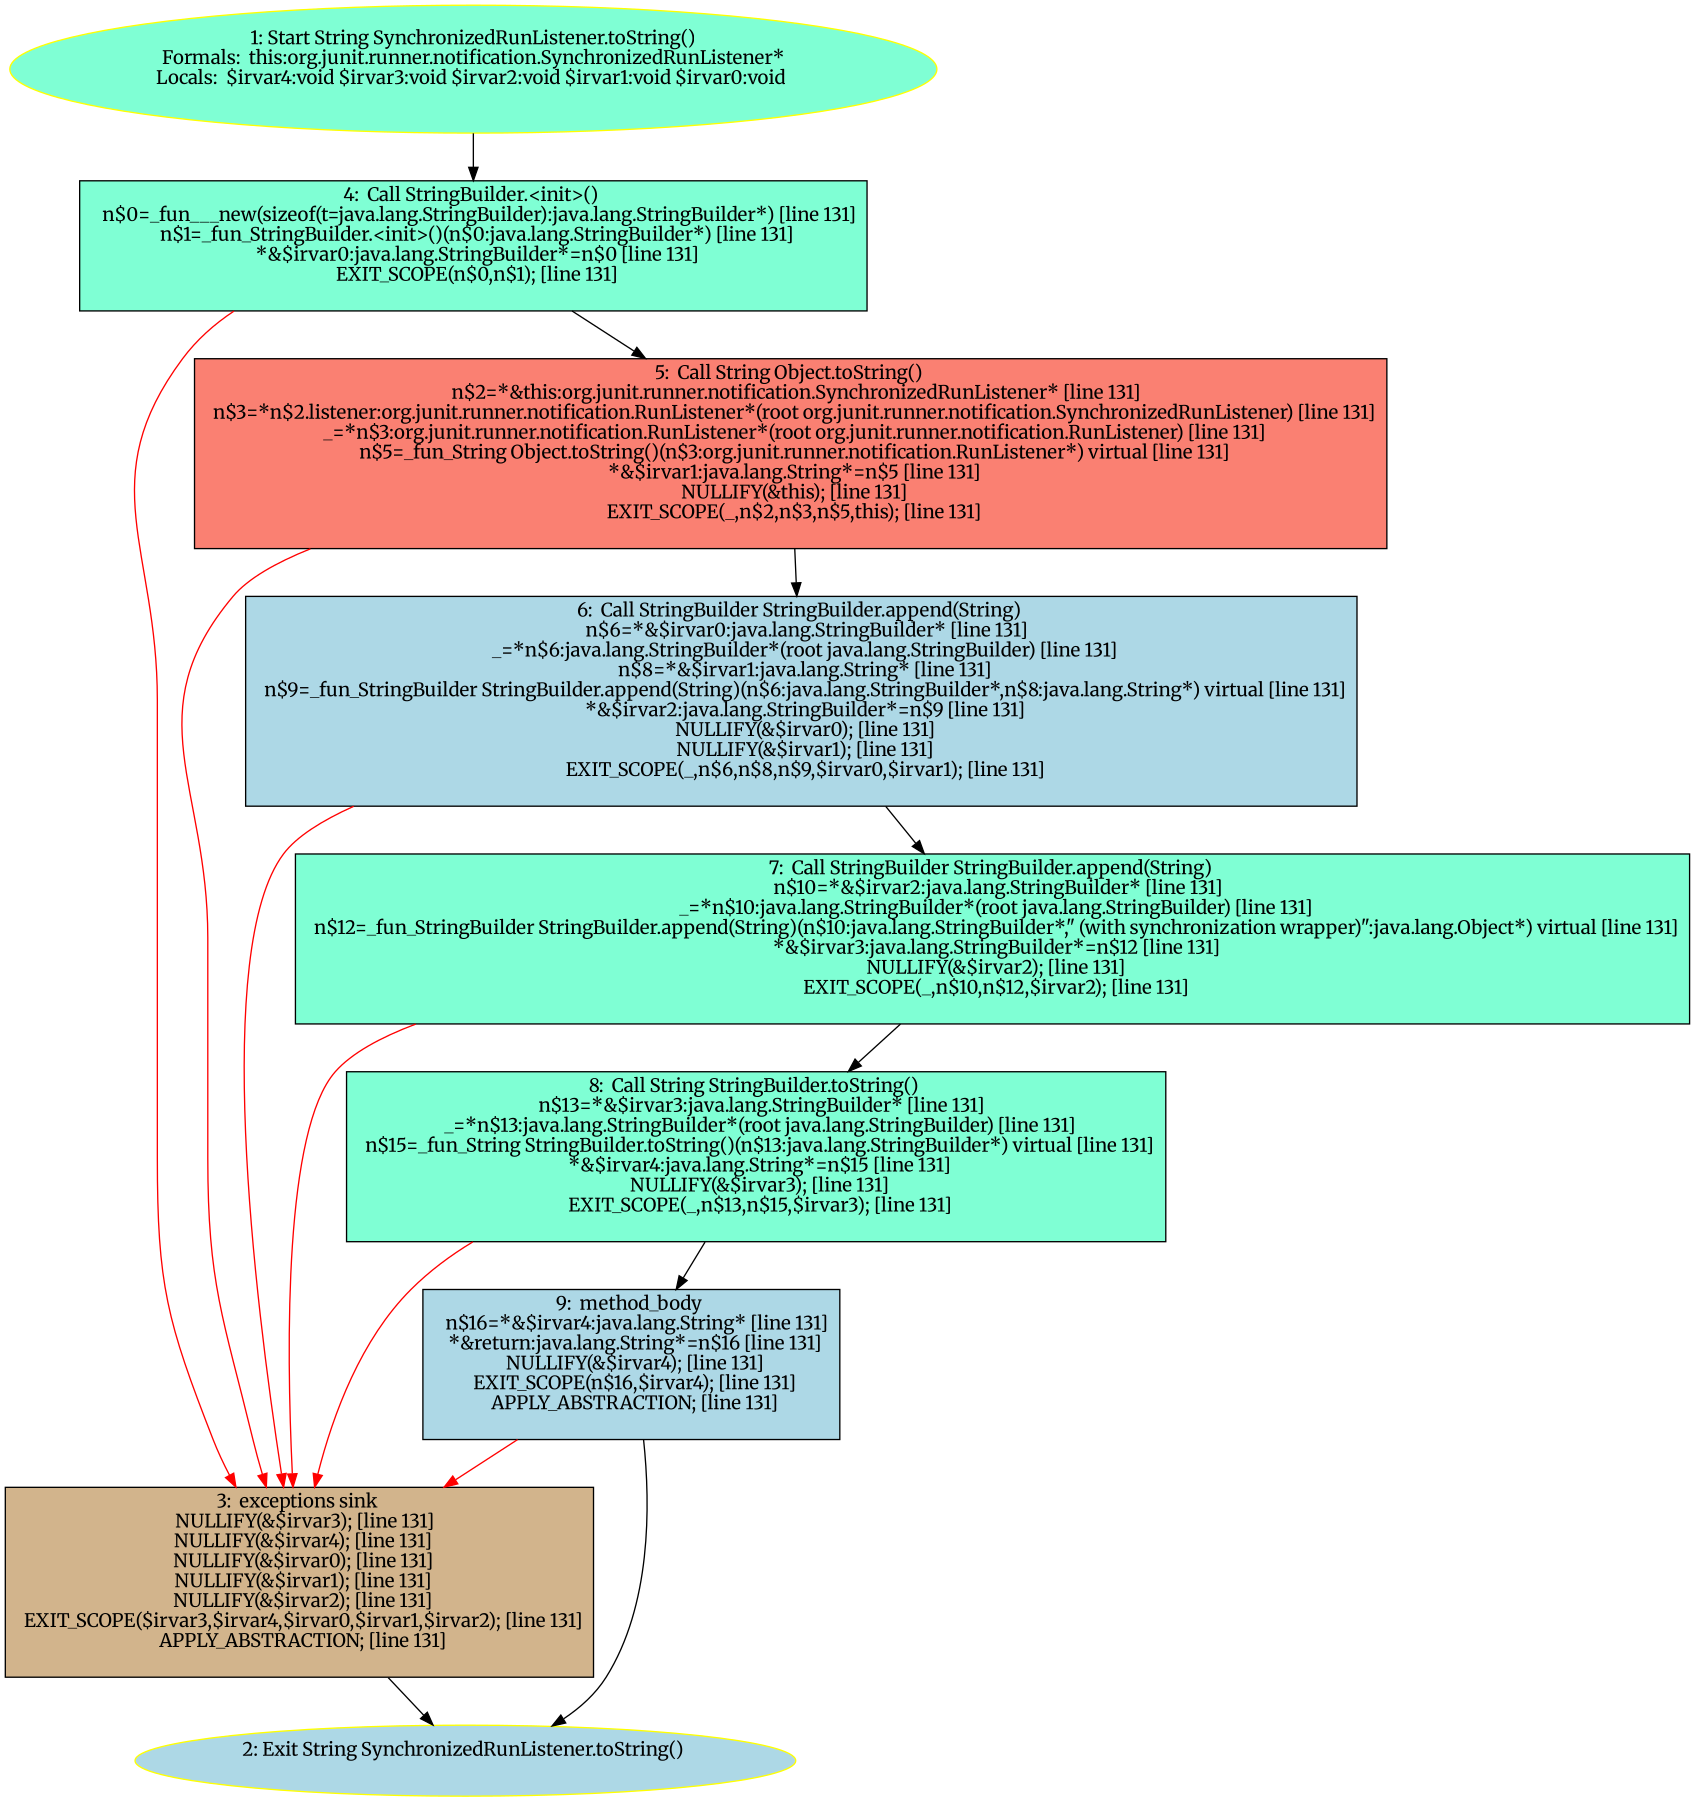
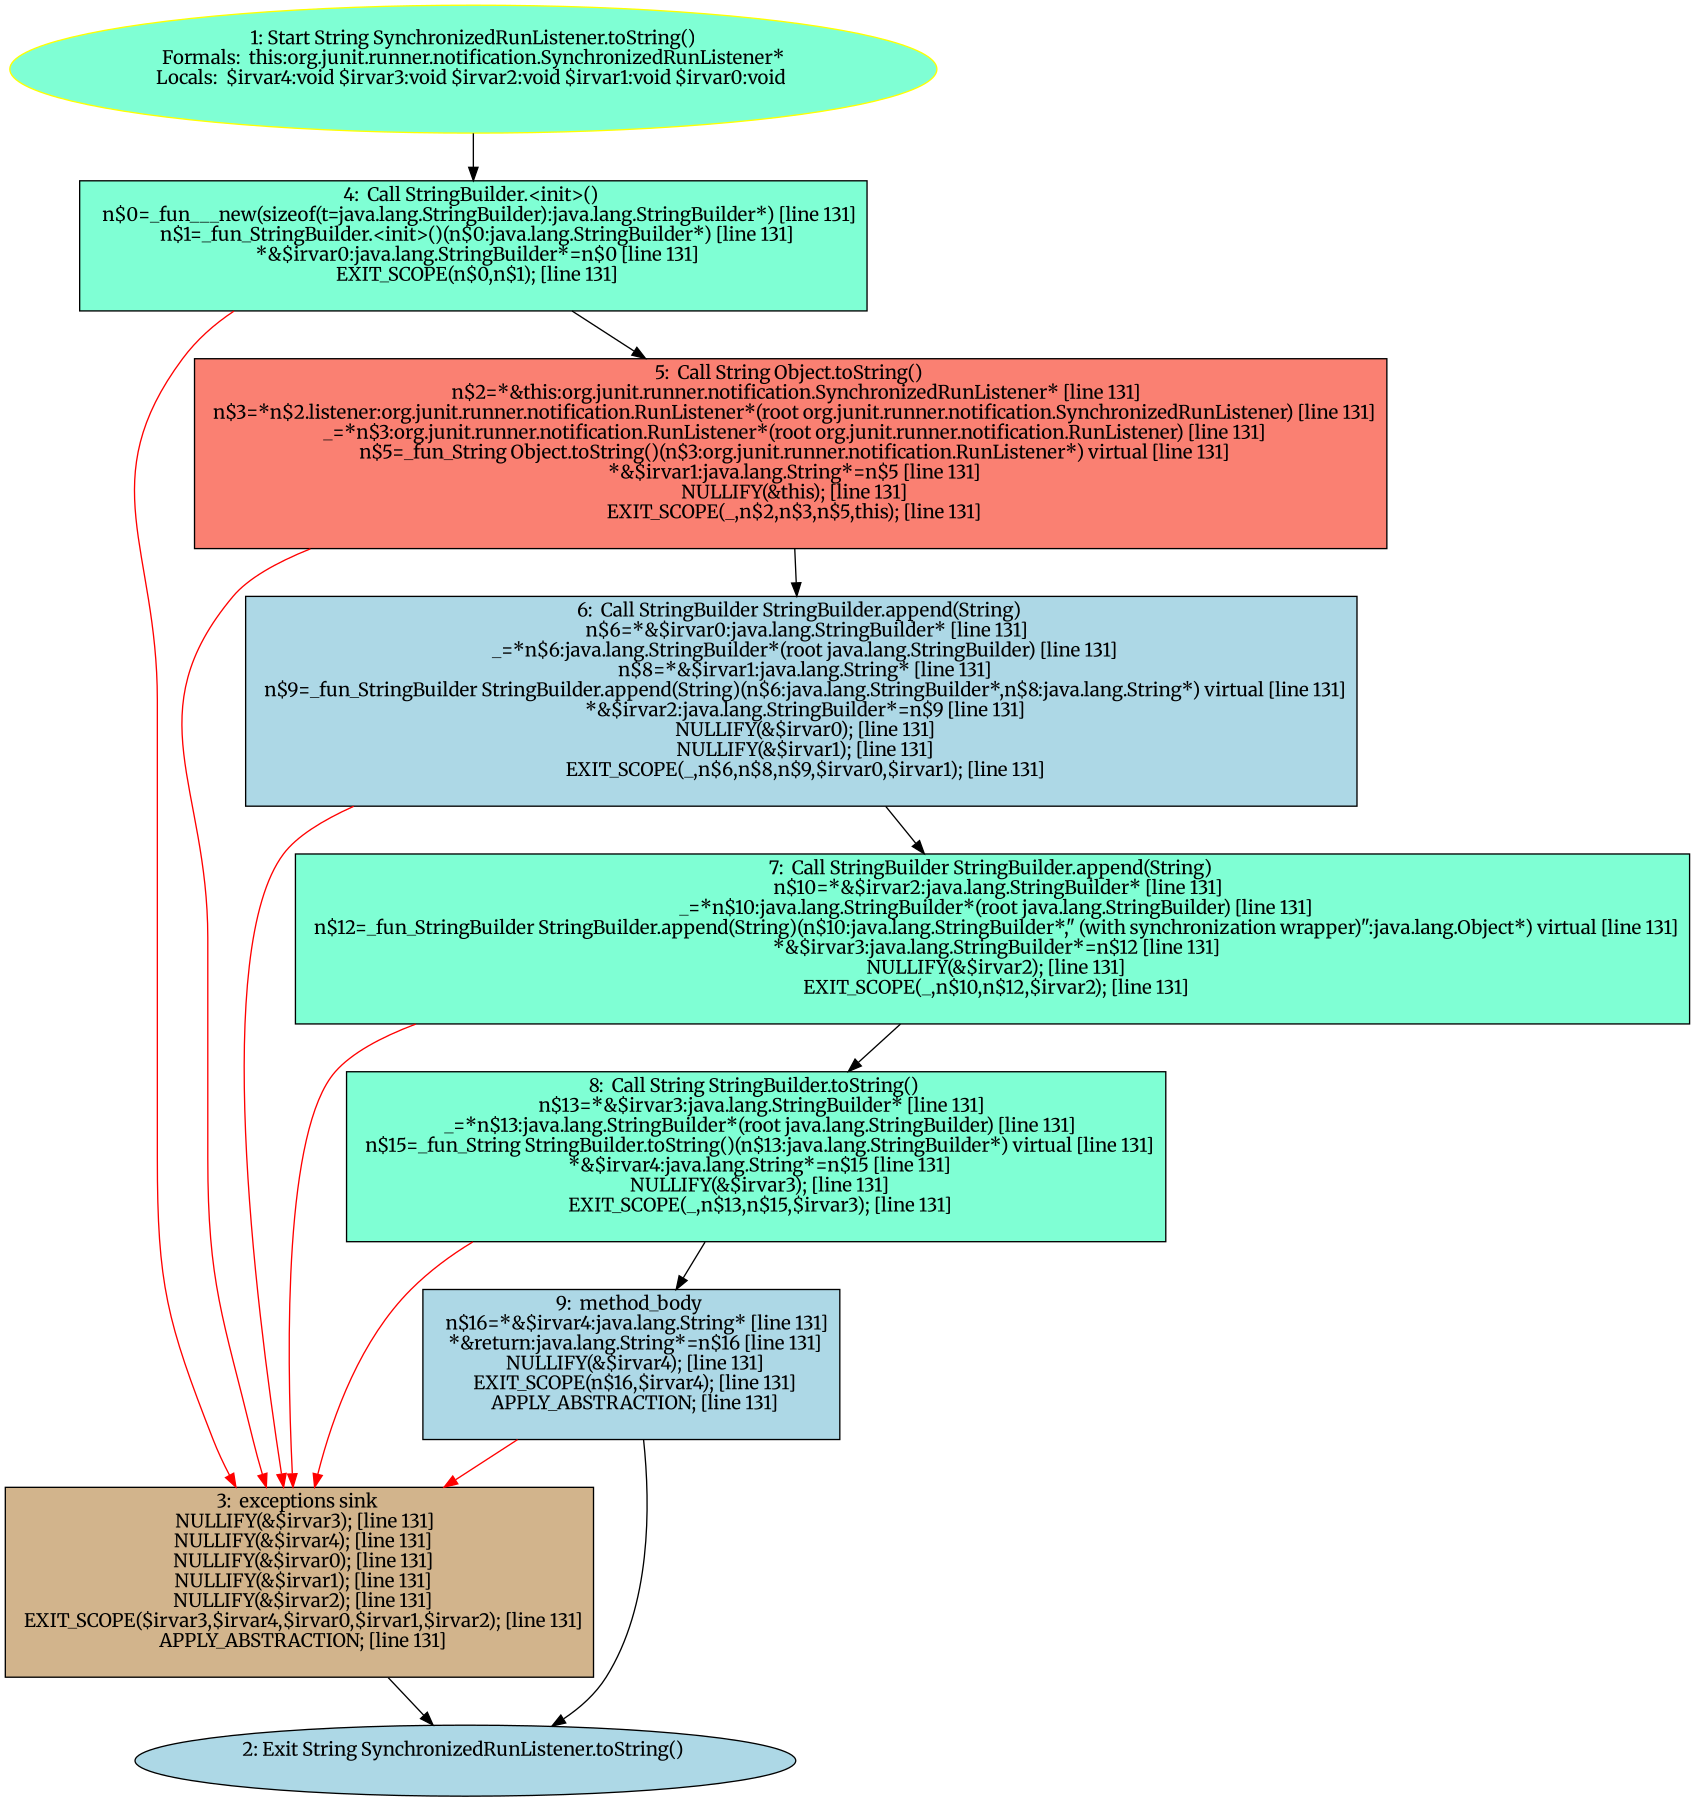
node "2: Exit String SynchronizedRunListener.toString()": color yellow -> black
